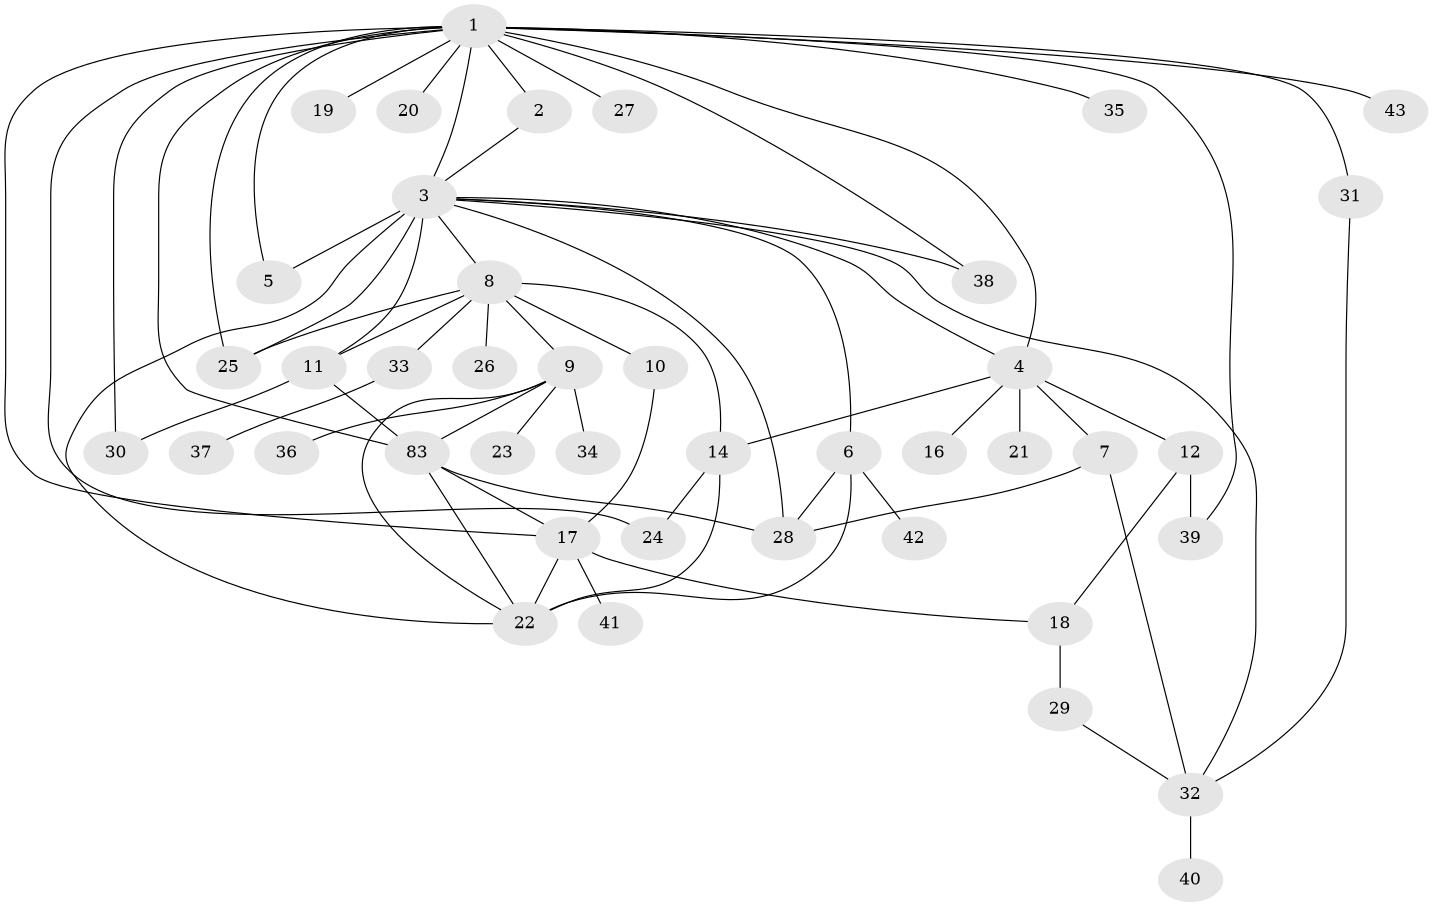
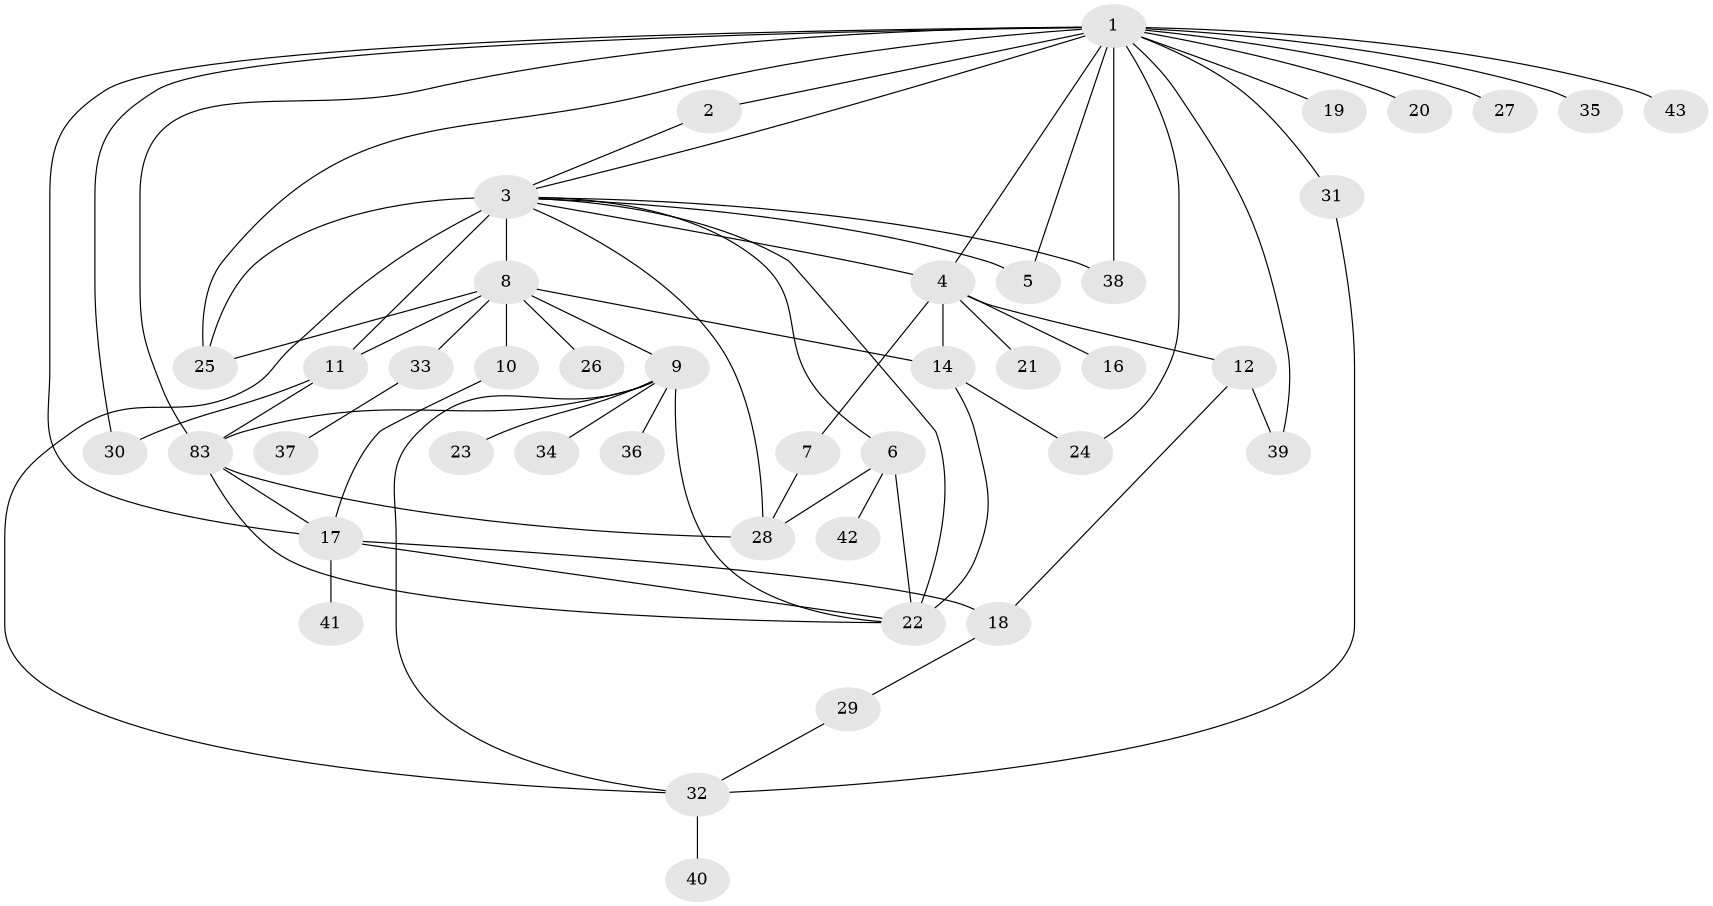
edge "7" -- "32": now "9" -- "32"
